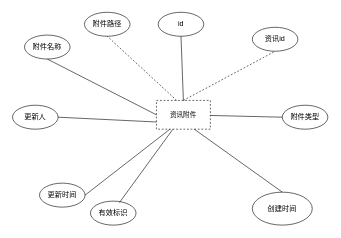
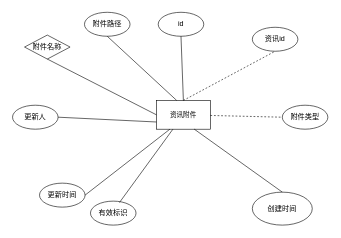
node "附件名称": shape ellipse -> diamond
edge "附件路径" -- "资讯附件": style dashed -> solid
node "资讯附件": style dashed -> solid
edge "资讯附件" -- "附件类型": style solid -> dashed
